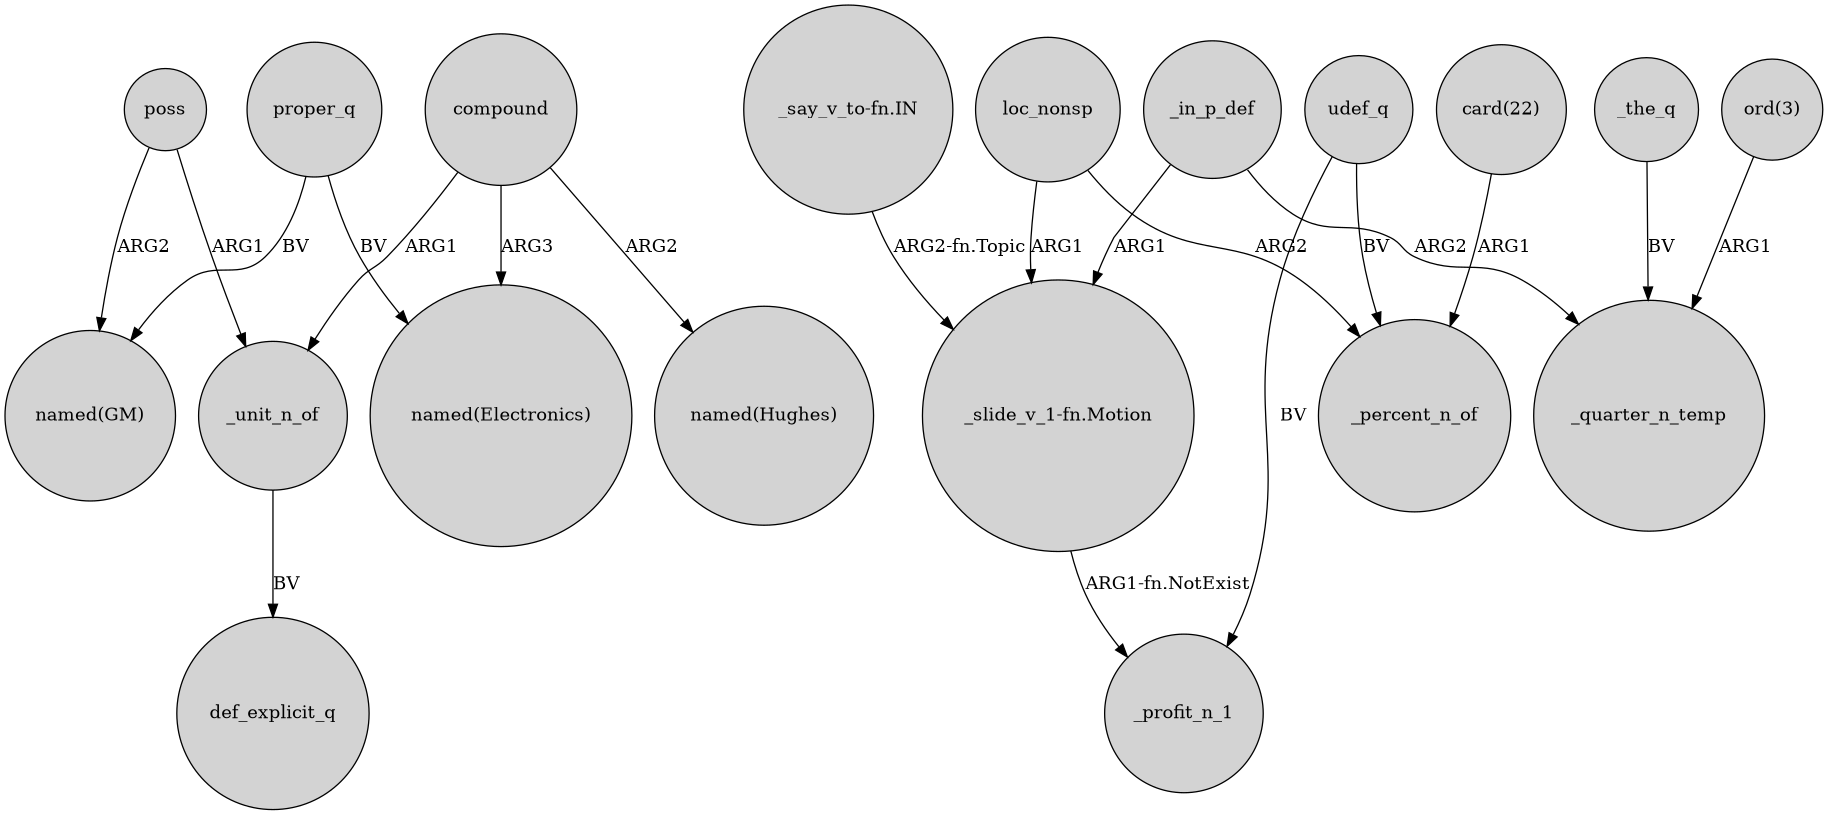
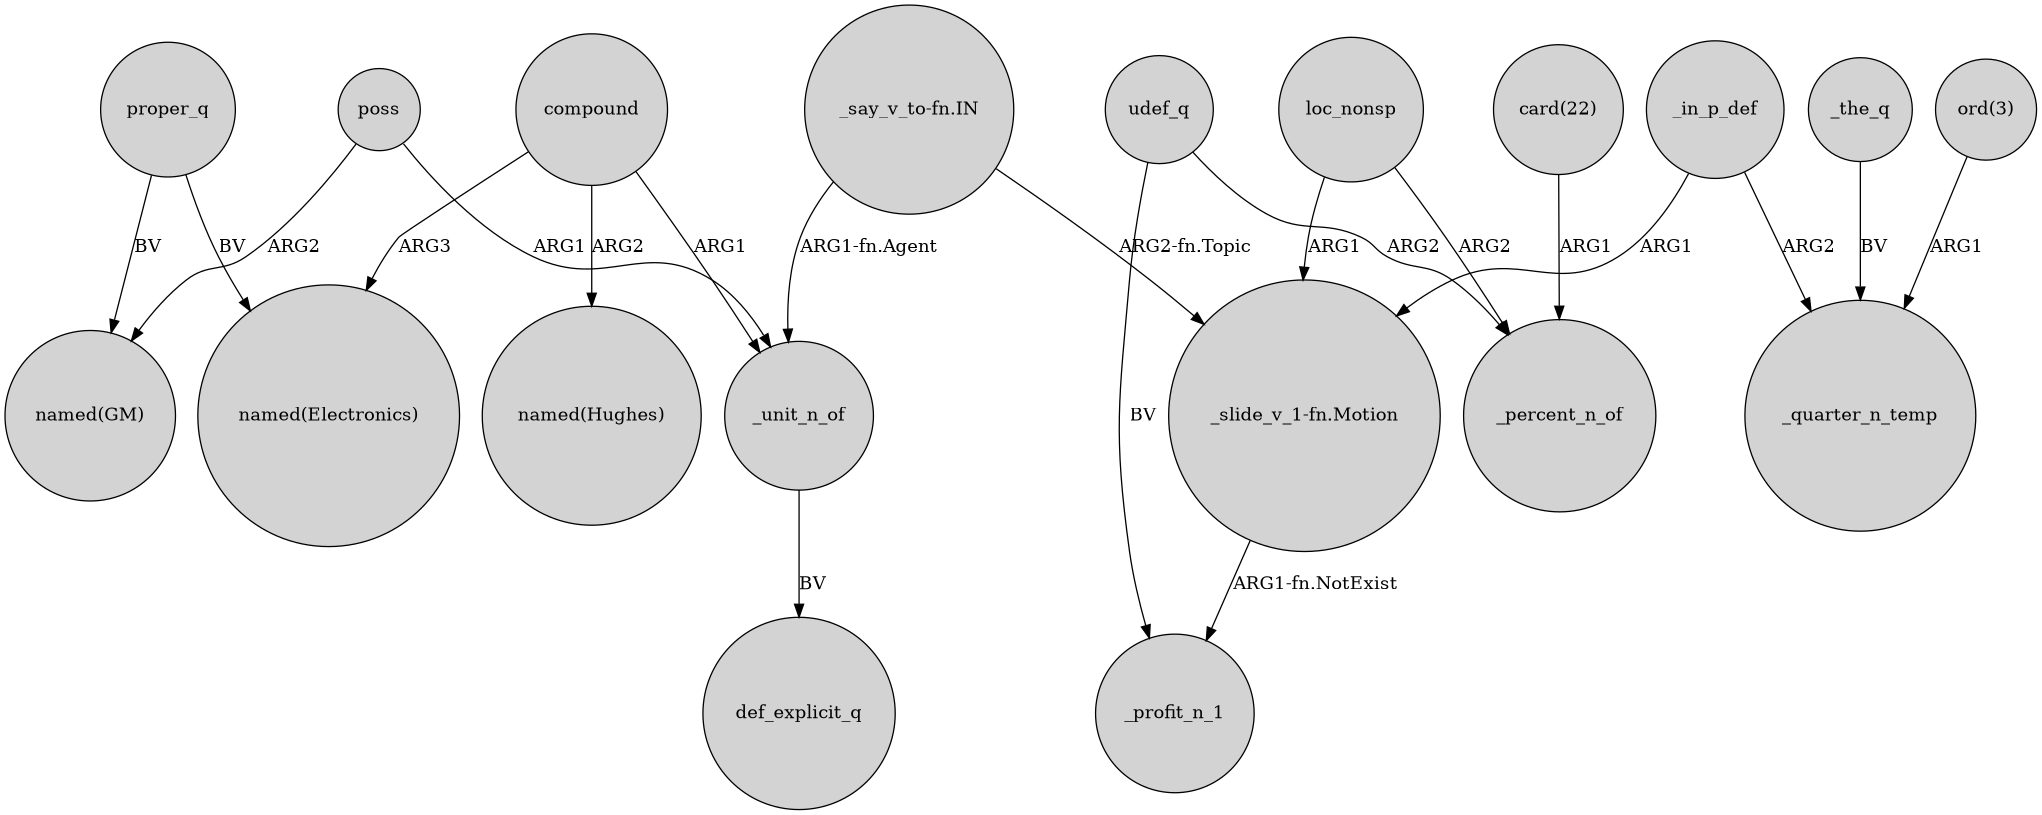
edge "udef_q" -> "_percent_n_of": label "BV" -> "ARG2"
edge "_say_v_to-fn.IN" -> "_unit_n_of": added, label "ARG1-fn.Agent"
